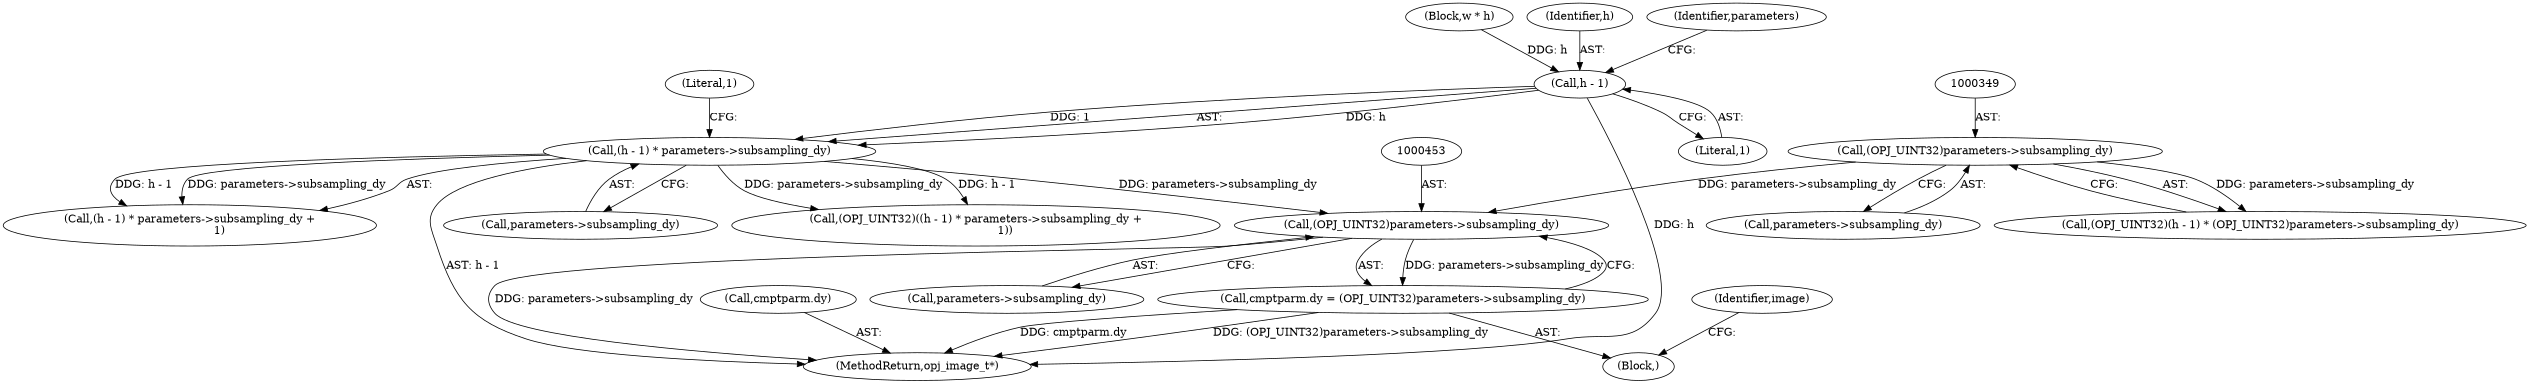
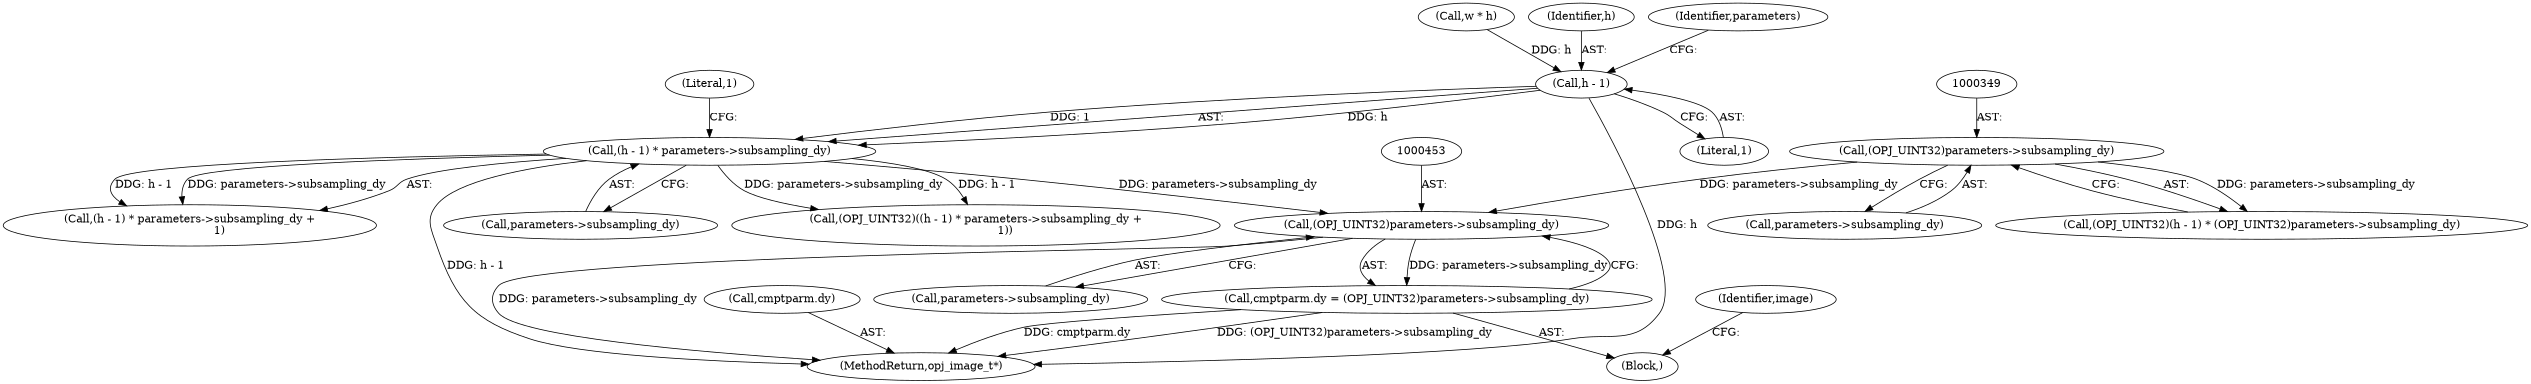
node "(Block,w * h)": label "(Block,w * h)" -> "(Call,w * h)"
edge "(Call,(h - 1) * parameters->subsampling_dy)" -> "(MethodReturn,opj_image_t*)": label "AST: h - 1" -> "DDG: h - 1"
